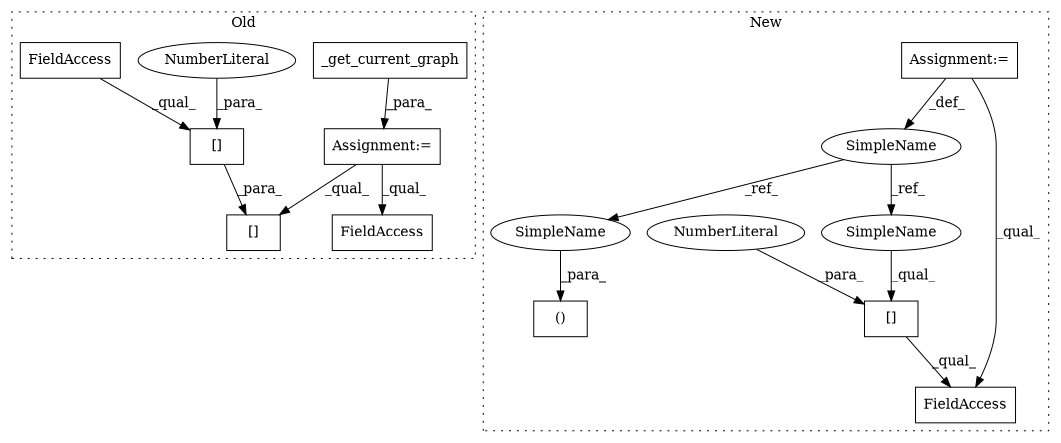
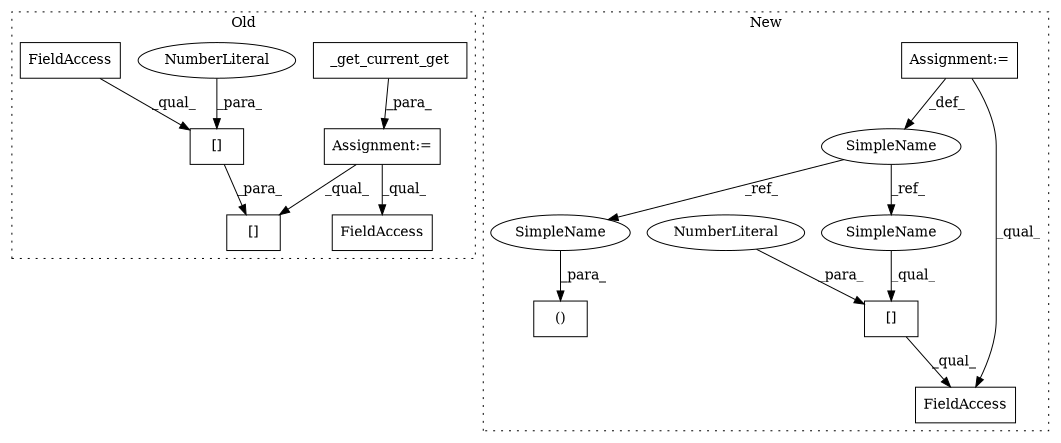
node "_get_current_graph": label "_get_current_graph" -> "_get_current_get"
